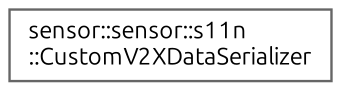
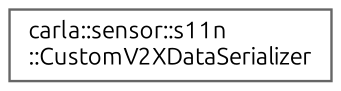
node "sensor::sensor::s11n ::CustomV2XDataSerializer": label "sensor::sensor::s11n ::CustomV2XDataSerializer" -> "carla::sensor::s11n ::CustomV2XDataSerializer"
